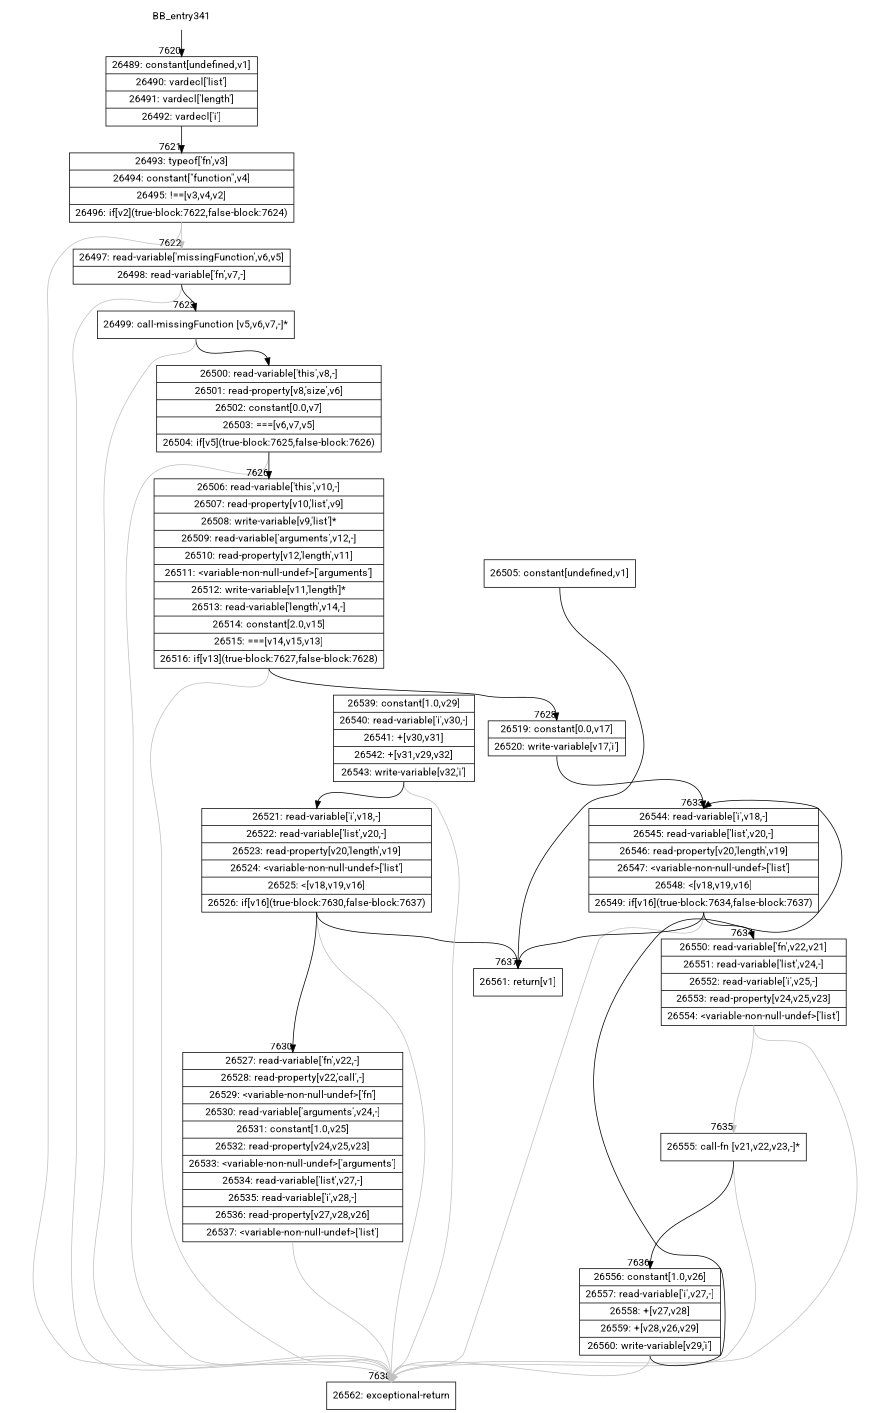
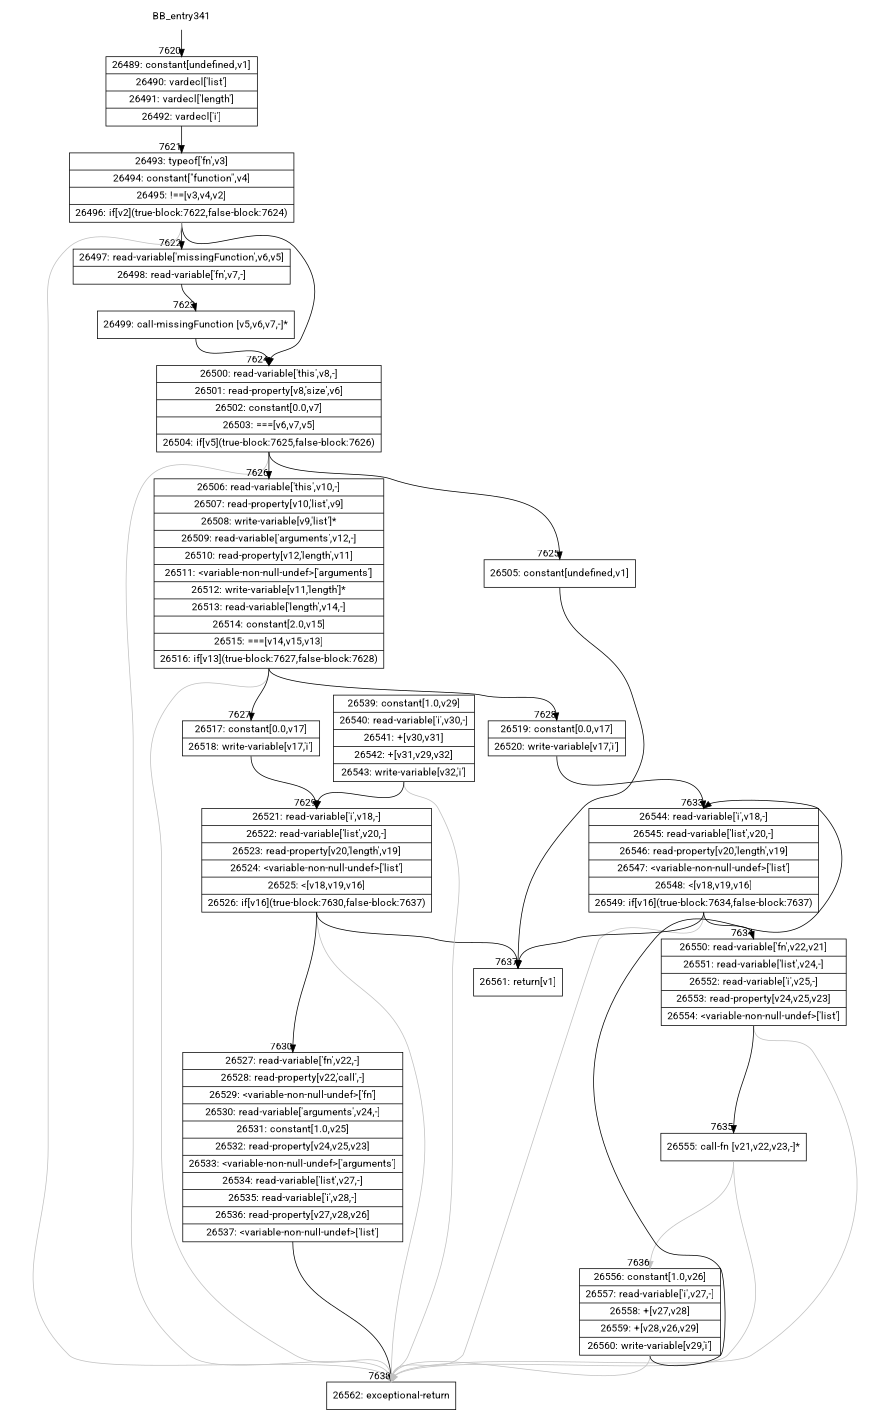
edge "26493: typeof['fn',v3]" -> "26497: read-variable['missingFunction',v6,v5]": color gray -> black
edge "26493: typeof['fn',v3]" -> "26500: read-variable['this',v8,-]": added
edge "26500: read-variable['this',v8,-]" -> "26505: constant[undefined,v1]": added
node "26517: constant[0.0,v17]": added
edge "26497: read-variable['missingFunction',v6,v5]" -> "26562: exceptional-return": removed
edge "26499: call-missingFunction [v5,v6,v7,-]*" -> "26562: exceptional-return": removed
edge "26550: read-variable['fn',v22,v21]" -> "26555: call-fn [v21,v22,v23,-]*": color gray -> black
edge "26555: call-fn [v21,v22,v23,-]*" -> "26556: constant[1.0,v26]": color black -> gray
edge "26527: read-variable['fn',v22,-]" -> "26562: exceptional-return": color gray -> black
